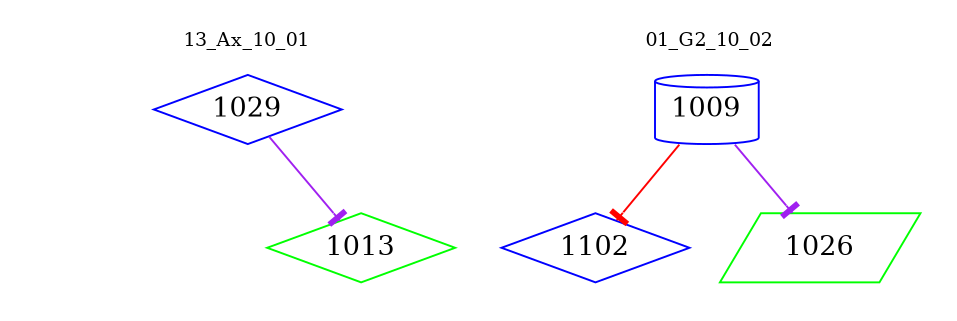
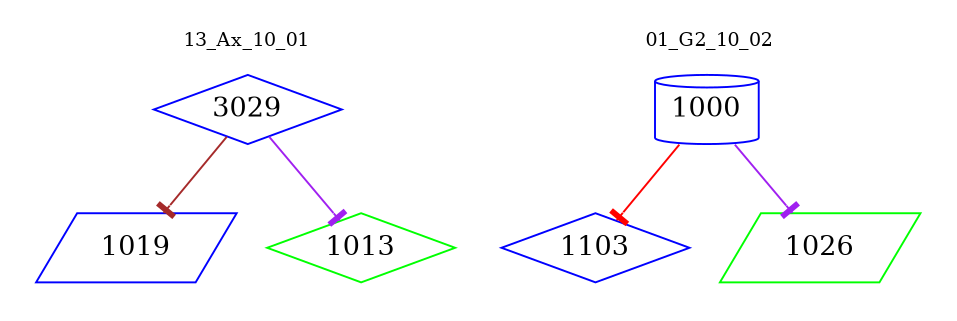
node "1029": label "1029" -> "3029"
node "1009": label "1009" -> "1000"
node "1019": added
node "1102": label "1102" -> "1103"
